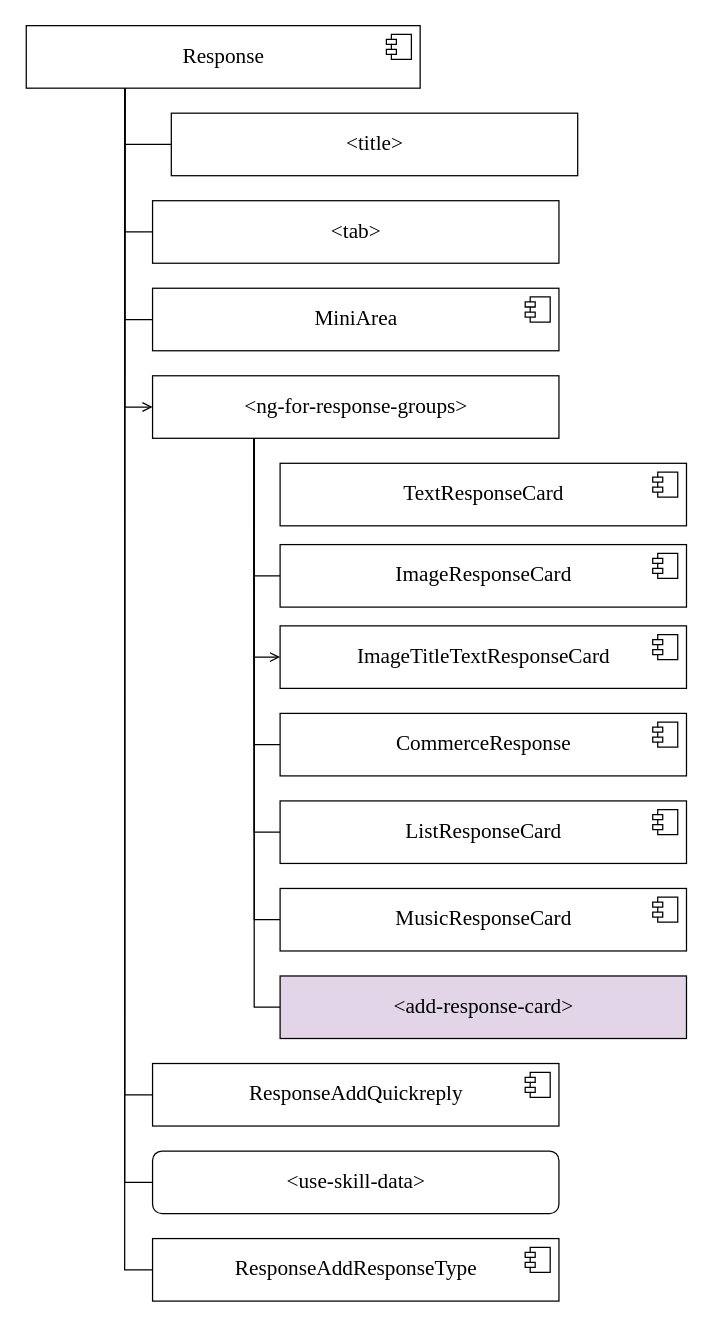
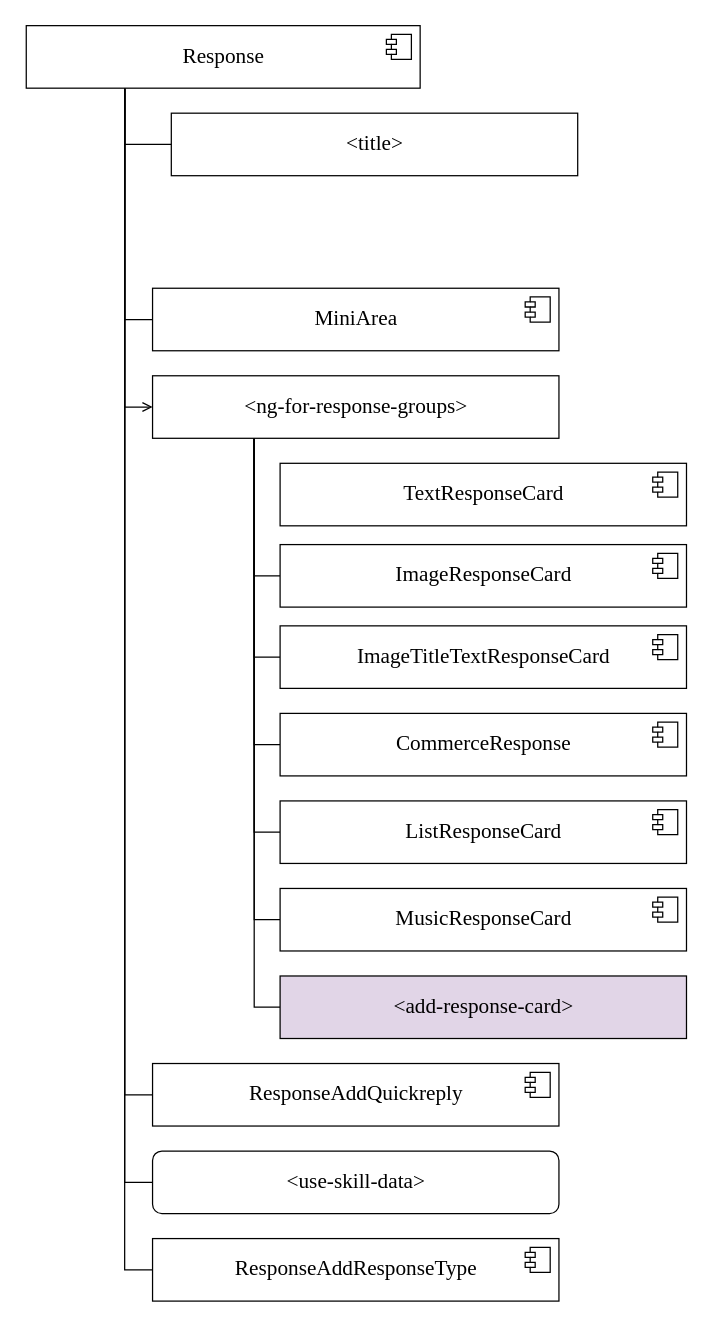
edge "Response" -- "<tab>": removed
node "<tab>": removed
edge "<ng-for-response-groups>" -> "ImageTitleTextResponseCard": arrowhead open -> none
